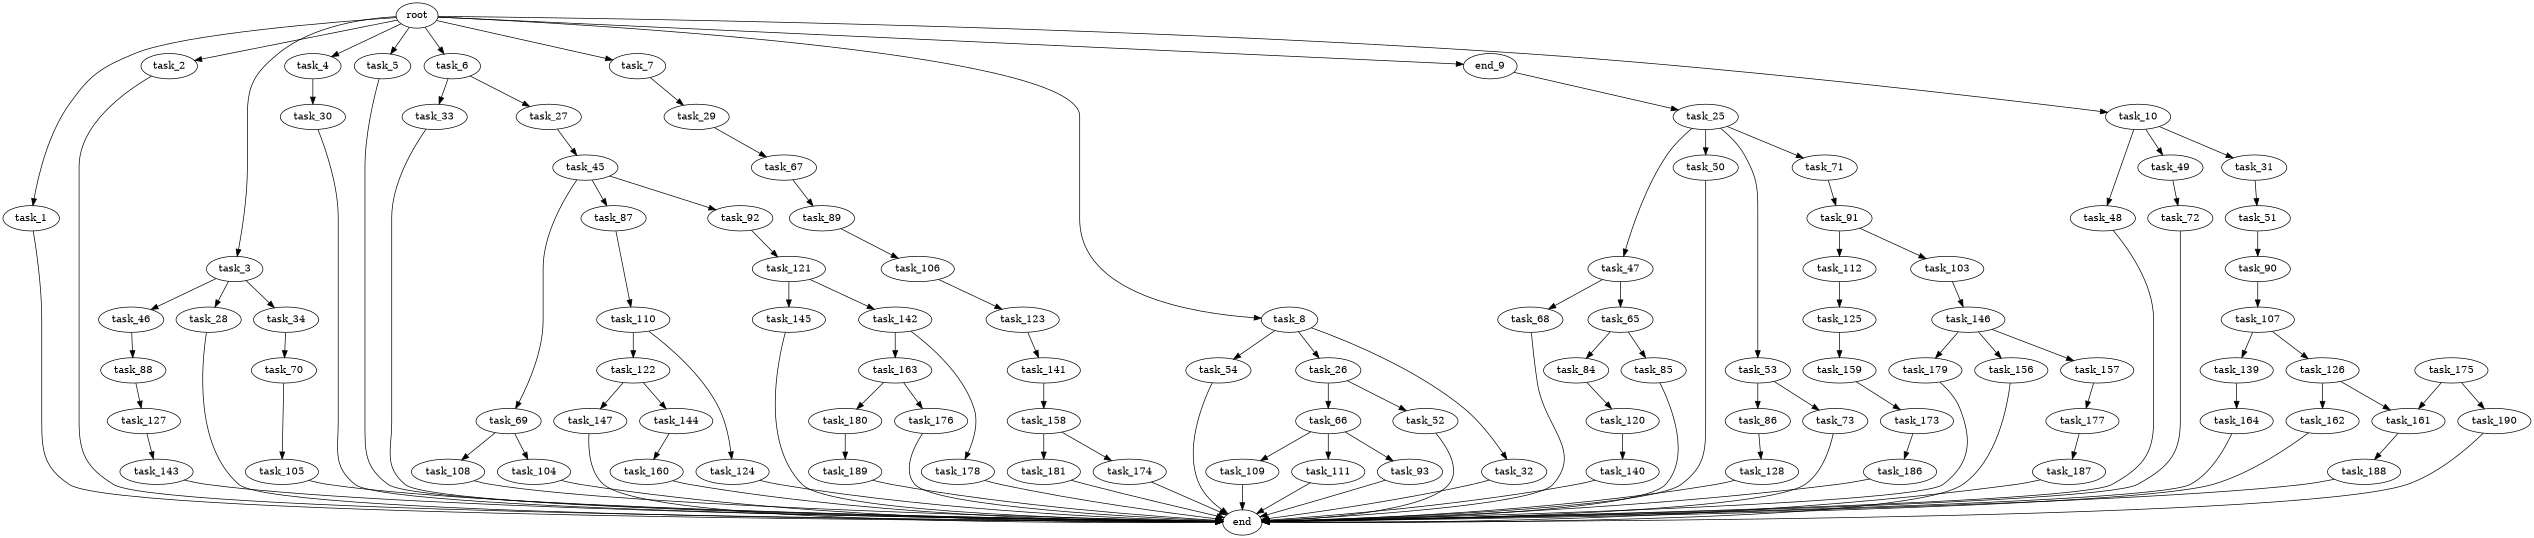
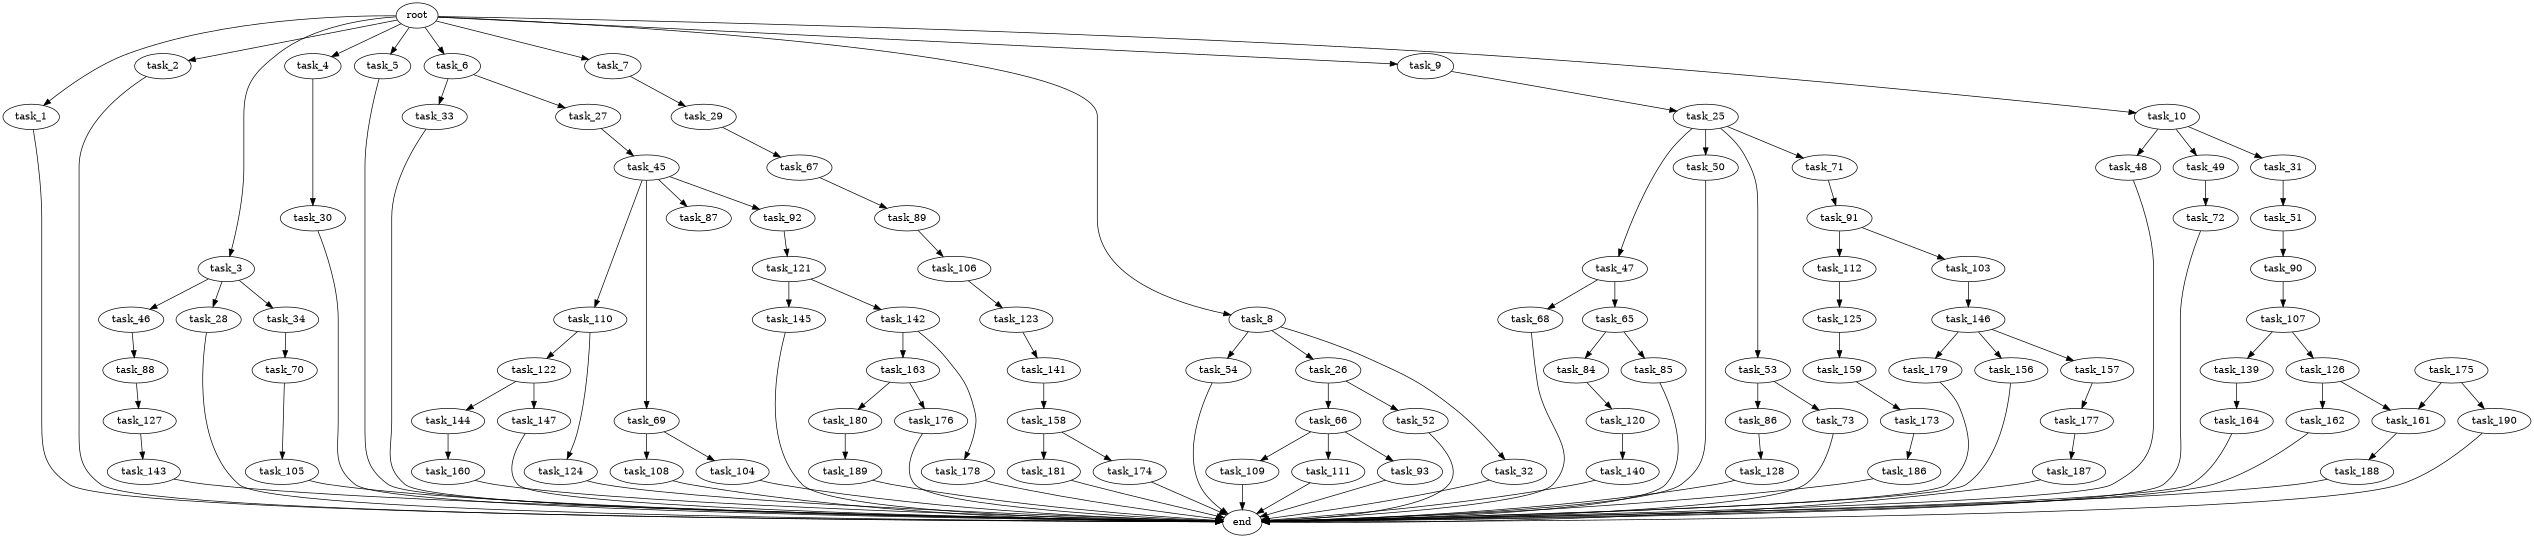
node "end_9": label "end_9" -> "task_9"
edge "task_87" -> "task_110": now "task_45" -> "task_110"
